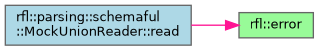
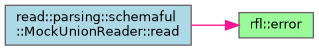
node "rfl::parsing::schemaful ::MockUnionReader::read": label "rfl::parsing::schemaful ::MockUnionReader::read" -> "read::parsing::schemaful ::MockUnionReader::read"
